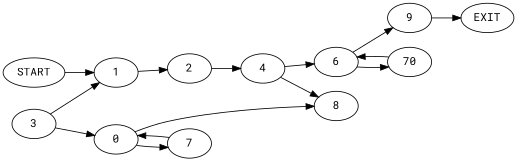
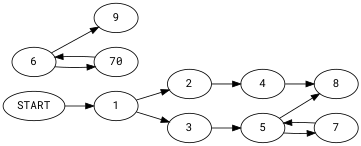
node "EXIT": removed
edge "4" -> "6": removed
edge "3" -> "1": reversed
node "0": label "0" -> "5"
